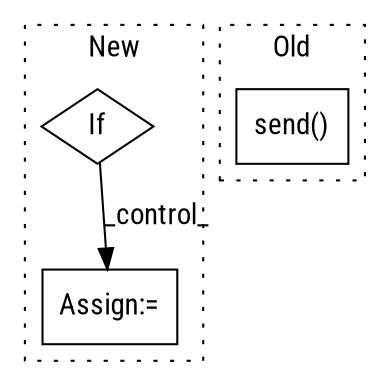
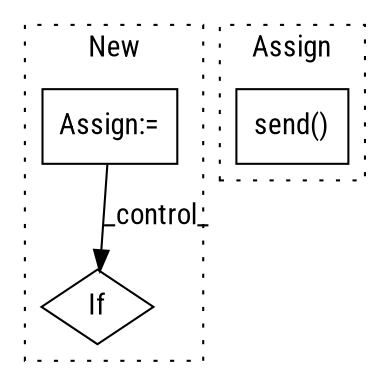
cluster "Old": label "Old" -> "Assign"
edge "If" -> "Assign:=": reversed
